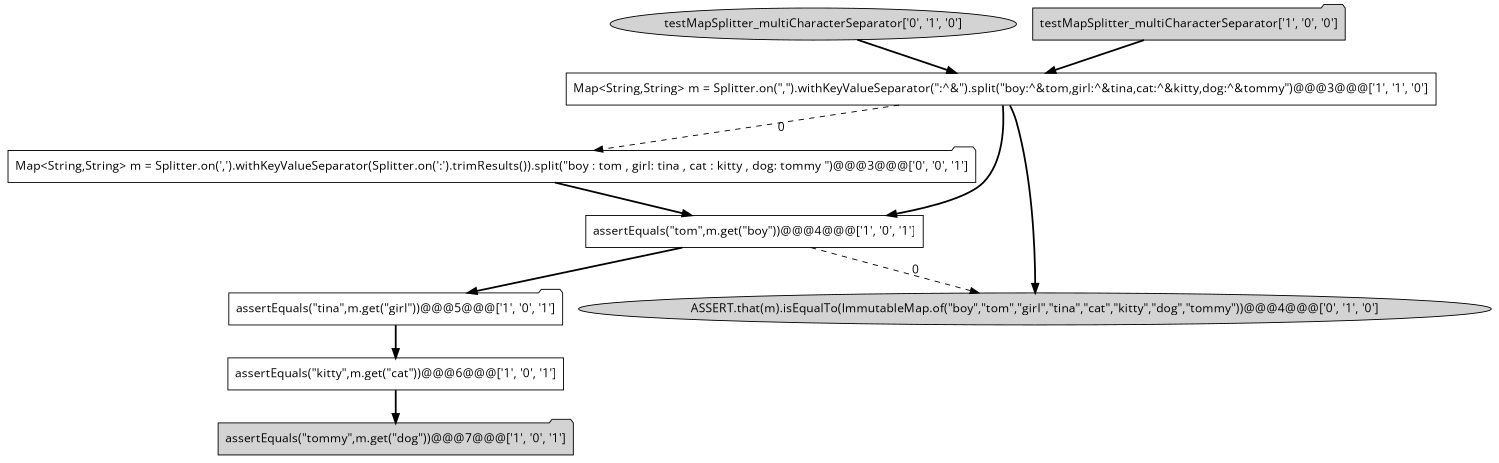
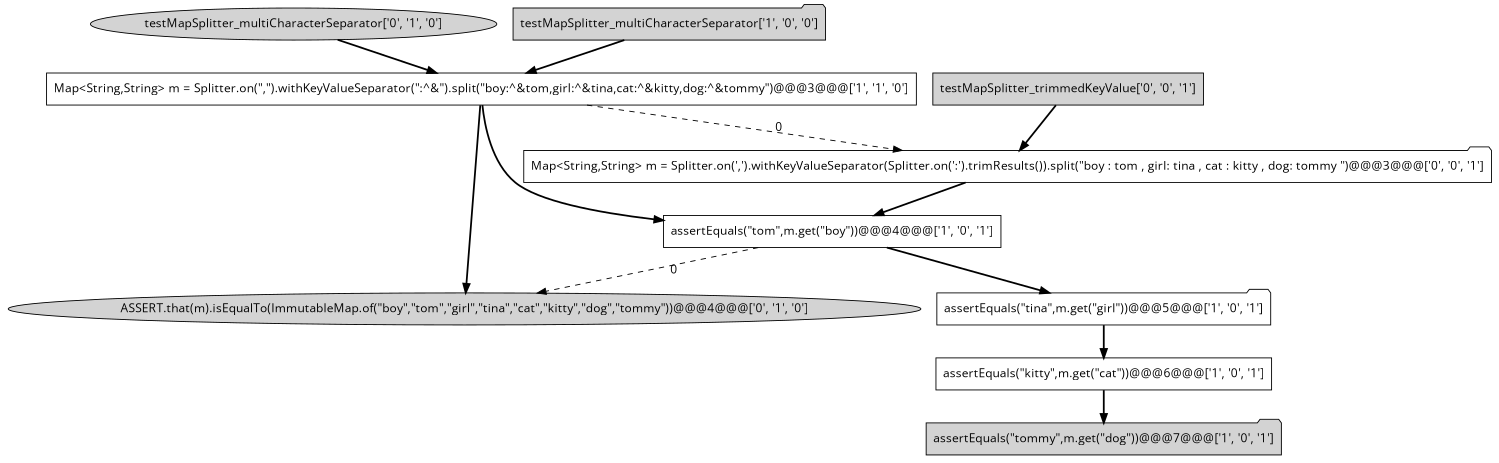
node "testMapSplitter_trimmedKeyValue['0', '0', '1']": added
